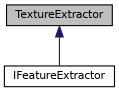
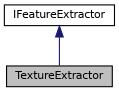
edge "IFeatureExtractor" -> "TextureExtractor": reversed
